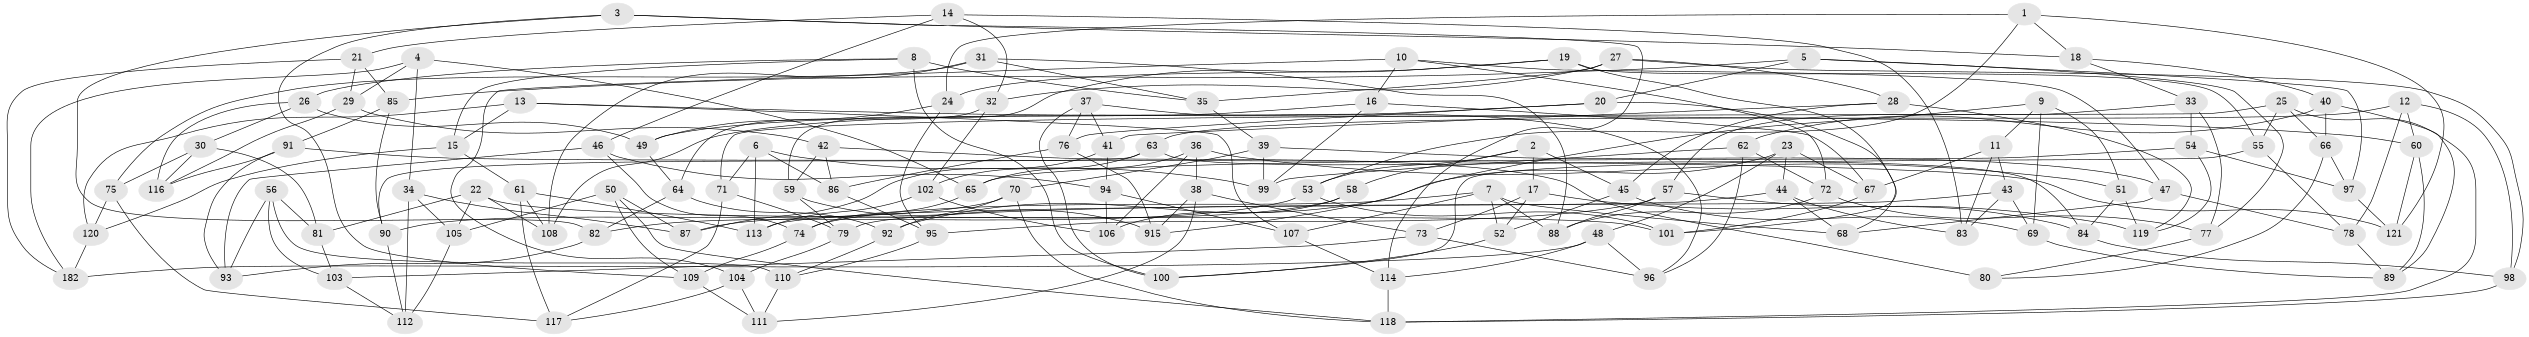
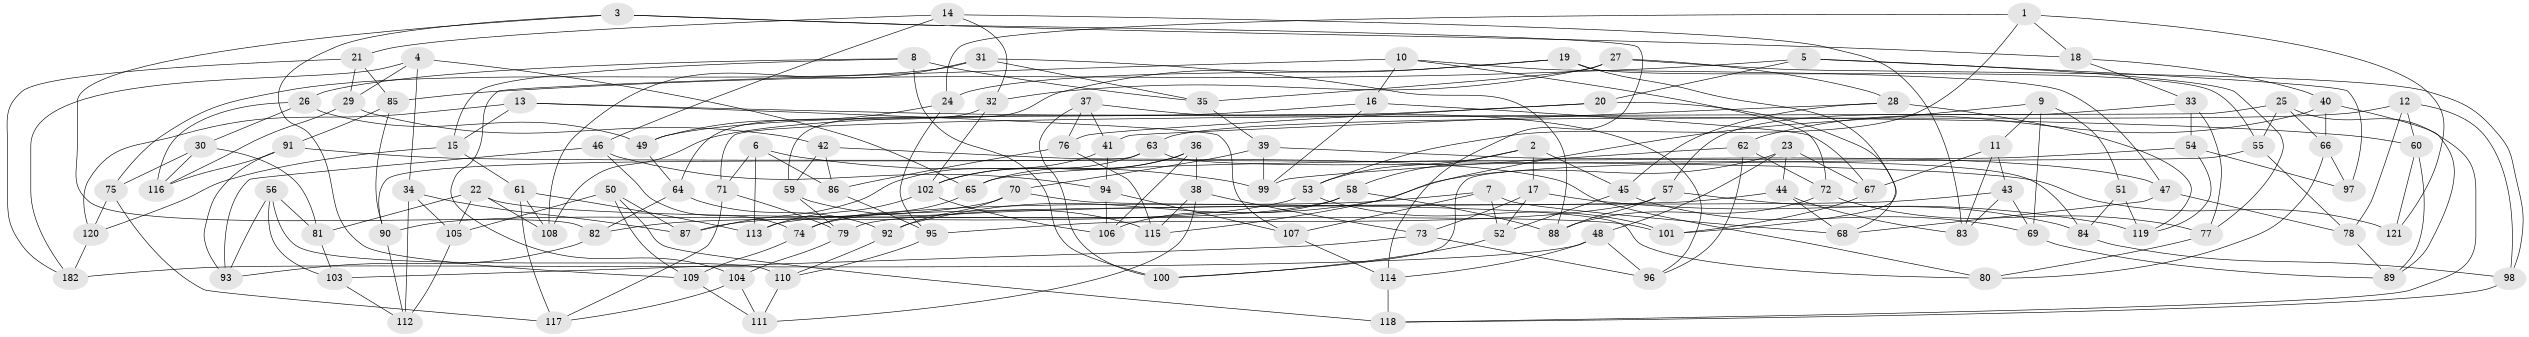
edge "36" -- "51": now "36" -- "102"
edge "97" -- "121": removed
edge "7" -- "88": now "58" -- "88"
node "915": label "915" -> "115"
edge "70" -- "118": now "70" -- "80"
